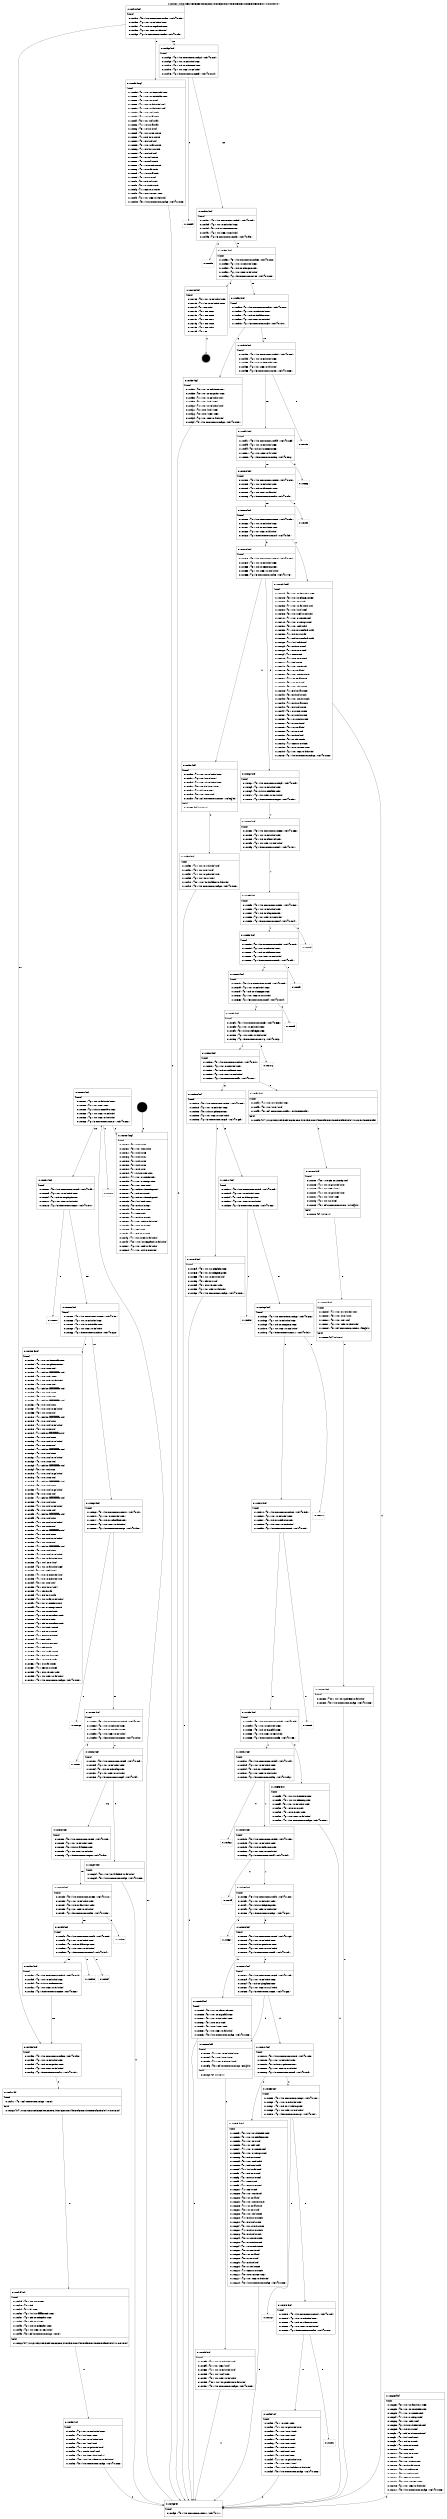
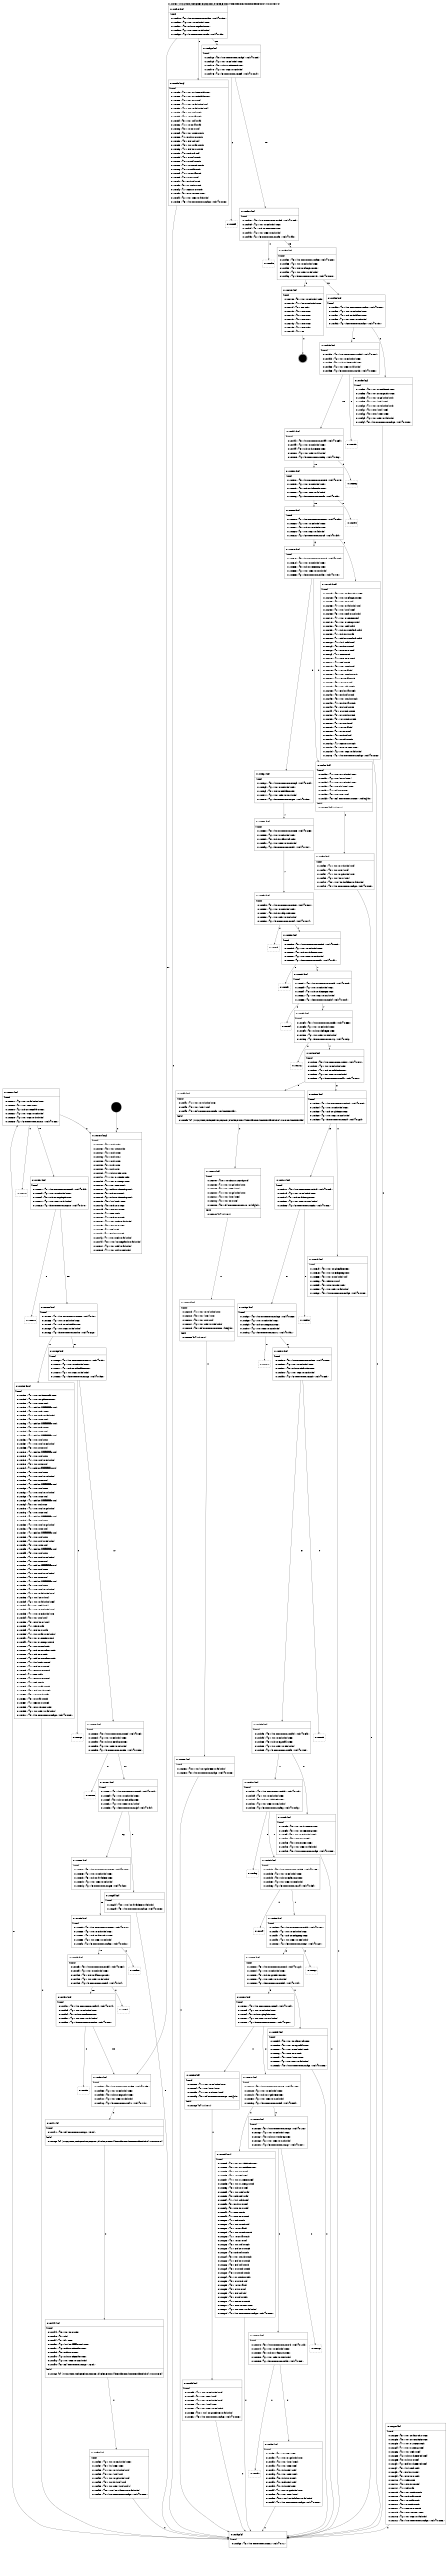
edge "0x4018f8 [28]" -> "0x4025b5": now "0x401914 [28]" -> "0x4025b5"
edge "0x401d08 [321]" -> "0x40296a [5]": added, label "1"
